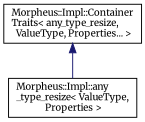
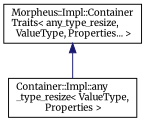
node "Morpheus::Impl::any _type_resize< ValueType, Properties >": label "Morpheus::Impl::any _type_resize< ValueType, Properties >" -> "Container::Impl::any _type_resize< ValueType, Properties >"
